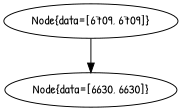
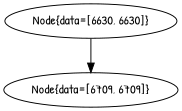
edge "Node{data=[6709, 6709]}" -> "Node{data=[6630, 6630]}": reversed
